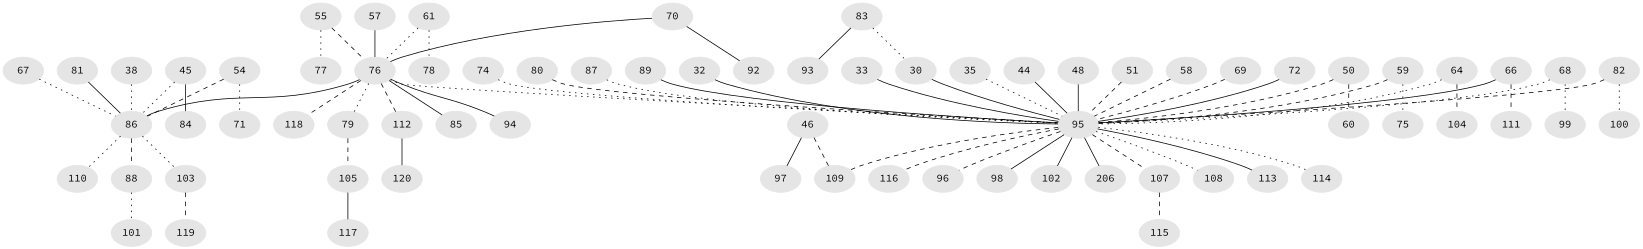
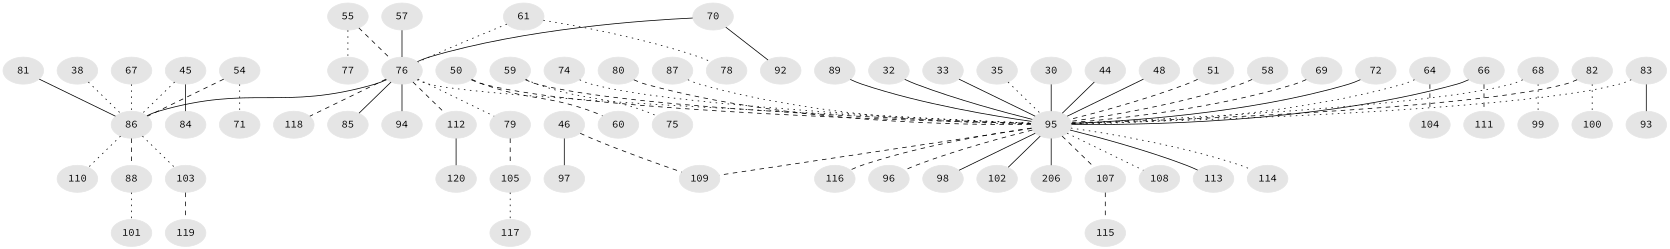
edge "83" -- "30": now "83" -- "95"
edge "105" -- "117": style solid -> dotted
